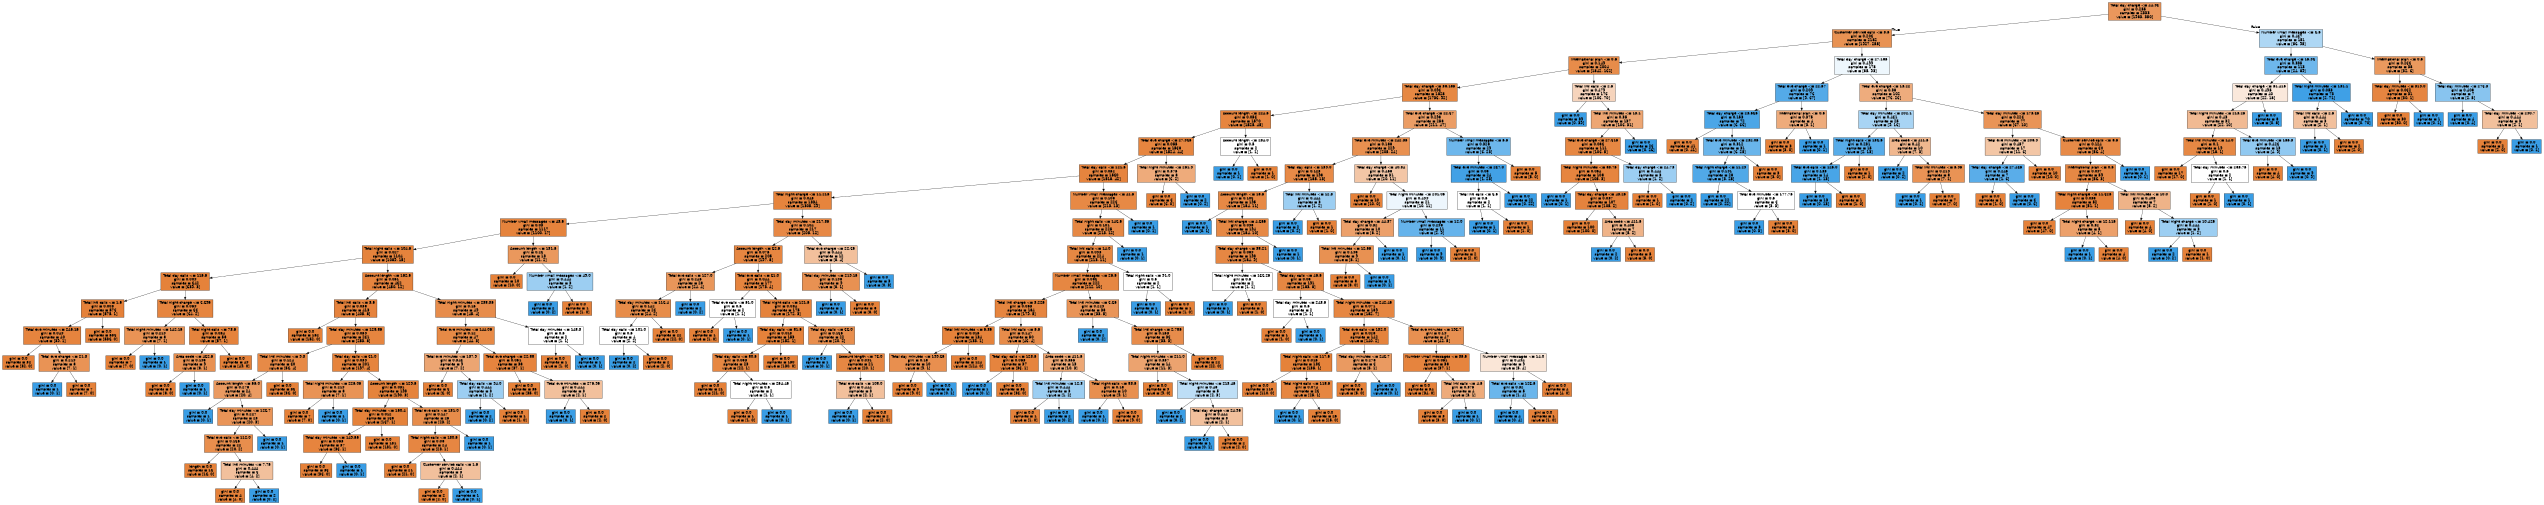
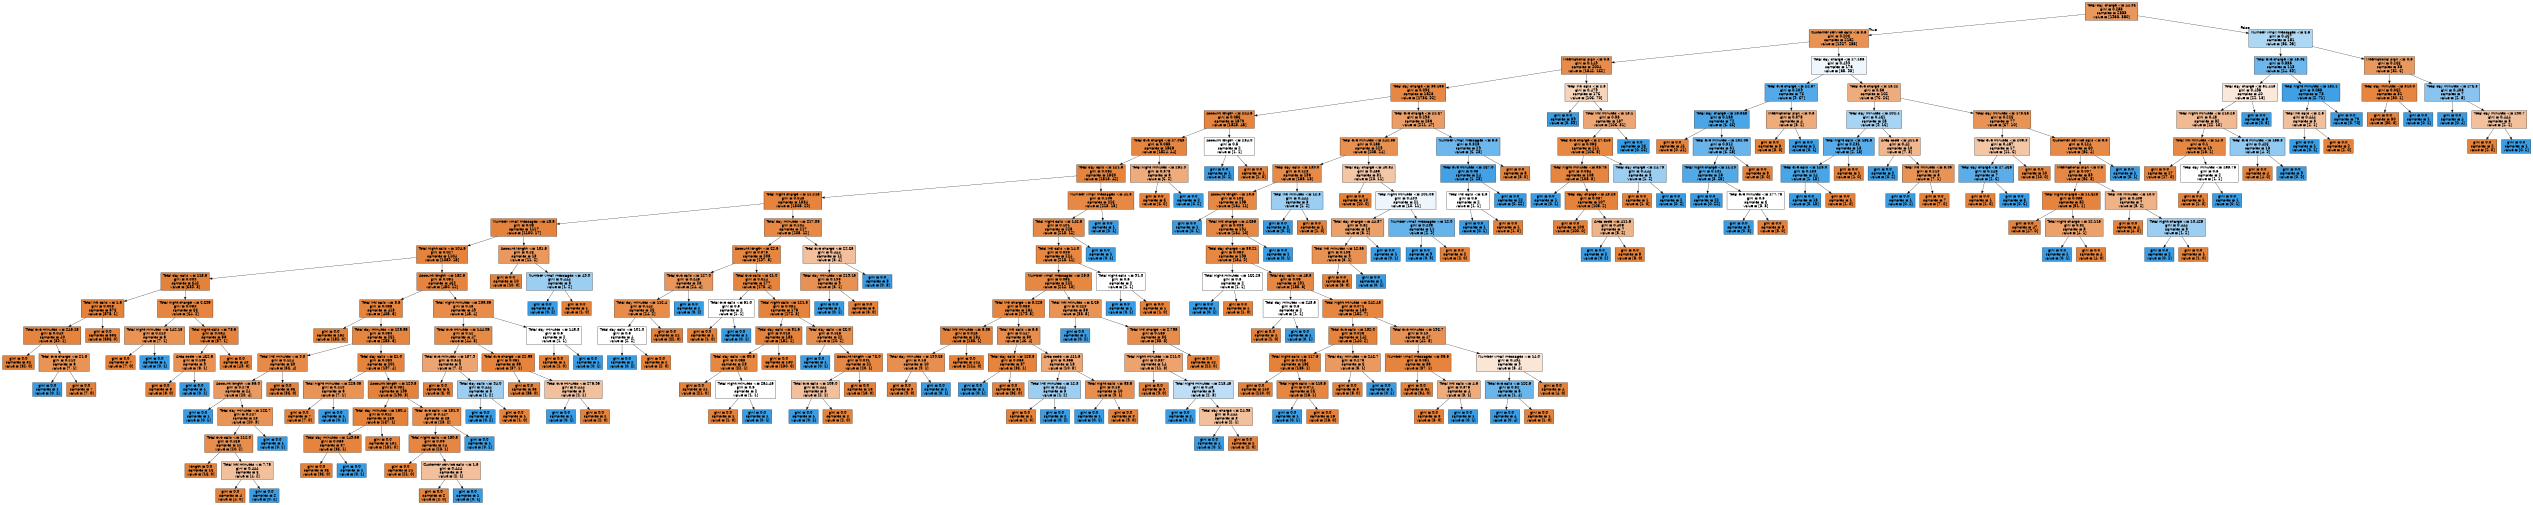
node "gini = 0.0 samples = 18 value = [18, 0]": added
